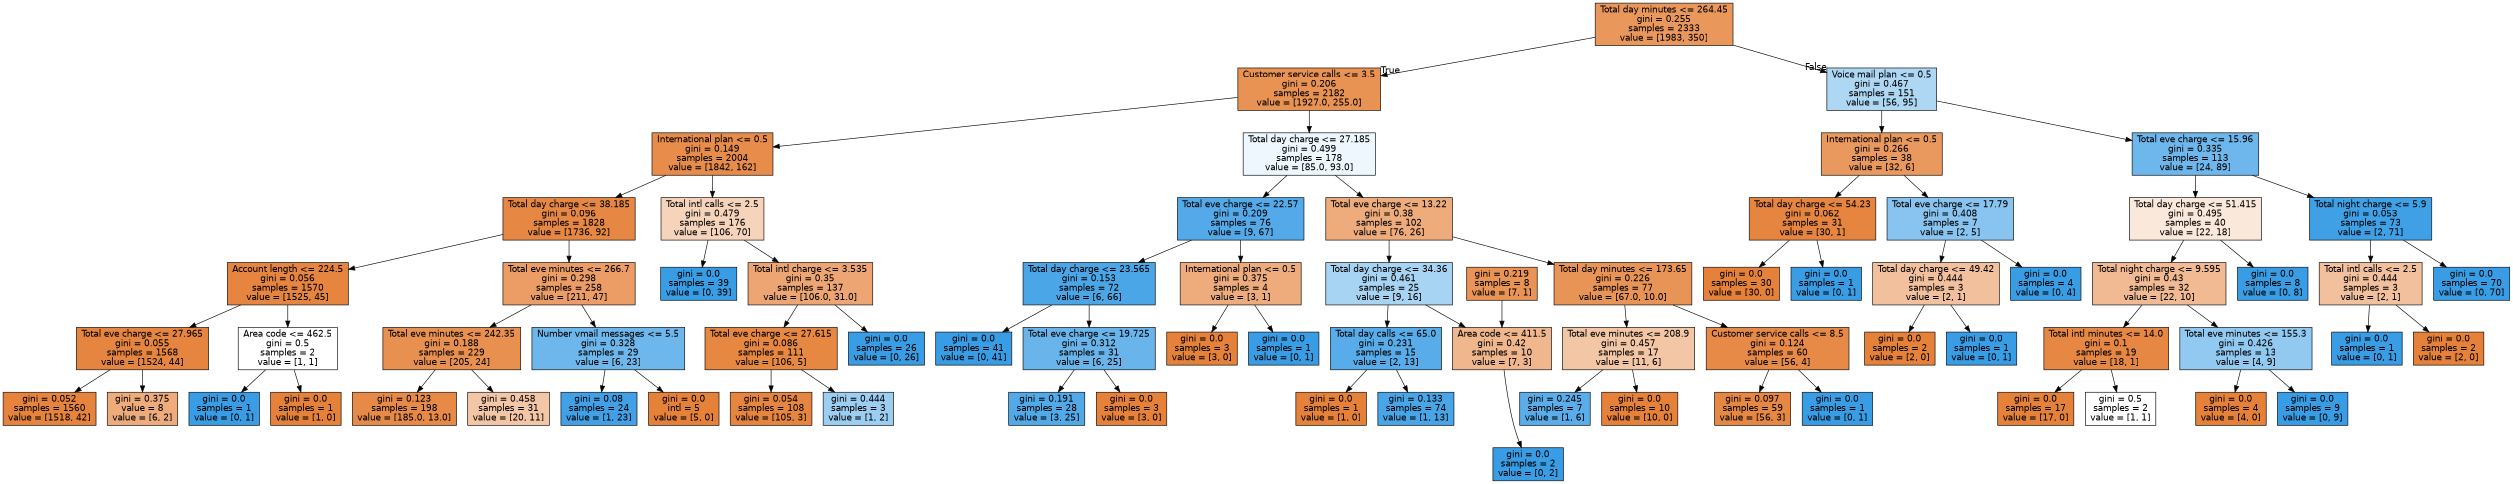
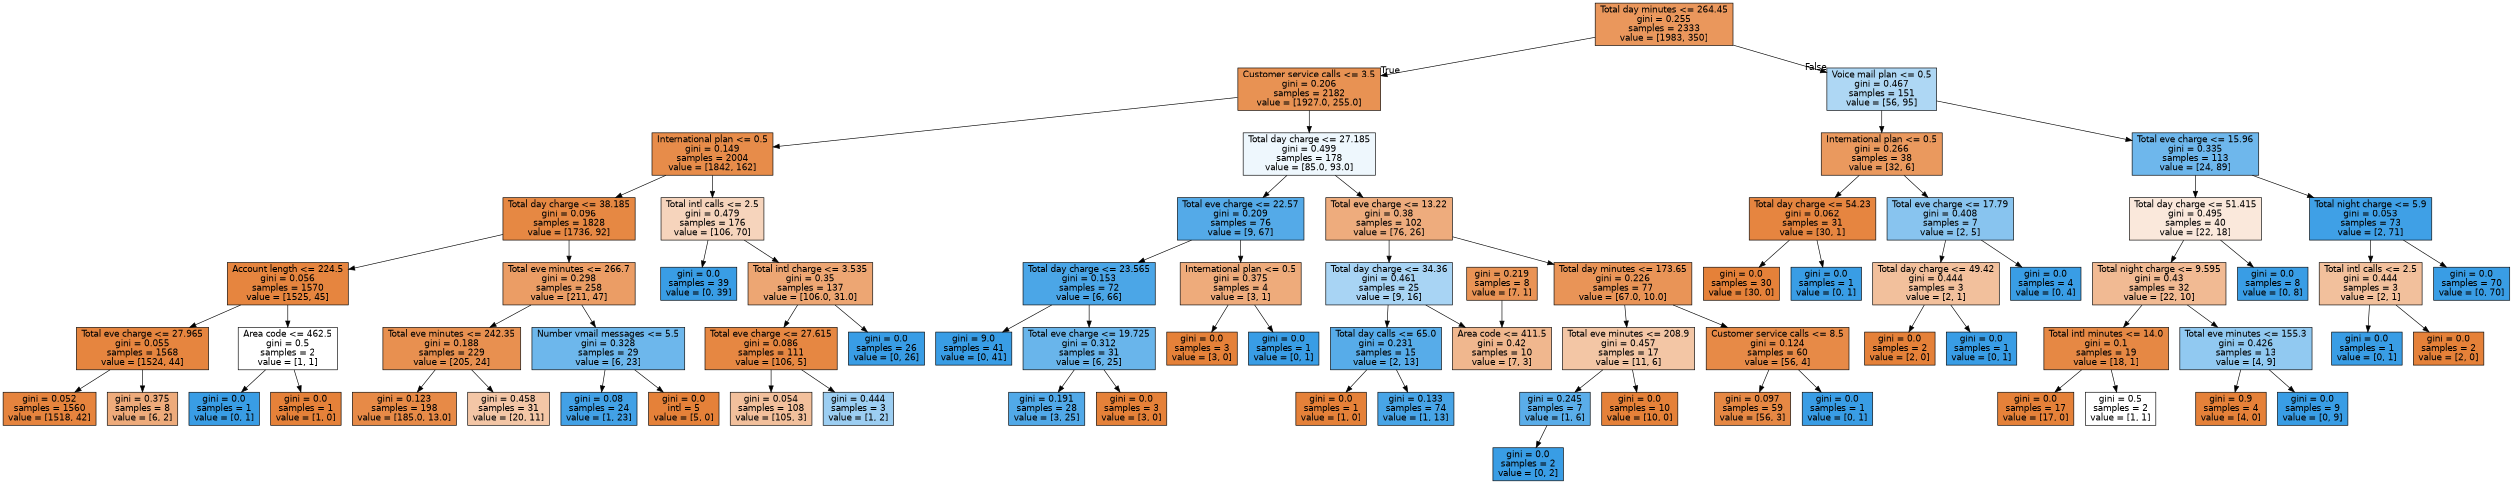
node "gini = 0.0 samples = 41 value = [0, 41]": label "gini = 0.0 samples = 41 value = [0, 41]" -> "gini = 9.0 samples = 41 value = [0, 41]"
edge "Area code <= 411.5 gini = 0.42 samples = 10 value = [7, 3]" -> "gini = 0.0 samples = 2 value = [0, 2]": now "gini = 0.245 samples = 7 value = [1, 6]" -> "gini = 0.0 samples = 2 value = [0, 2]"
node "gini = 0.375 value = 8 value = [6, 2]": label "gini = 0.375 value = 8 value = [6, 2]" -> "gini = 0.375 samples = 8 value = [6, 2]"
node "gini = 0.054 samples = 108 value = [105, 3]": fillcolor #e6853f -> #f2c09c
node "gini = 0.0 samples = 4 value = [4, 0]": label "gini = 0.0 samples = 4 value = [4, 0]" -> "gini = 0.9 samples = 4 value = [4, 0]"
